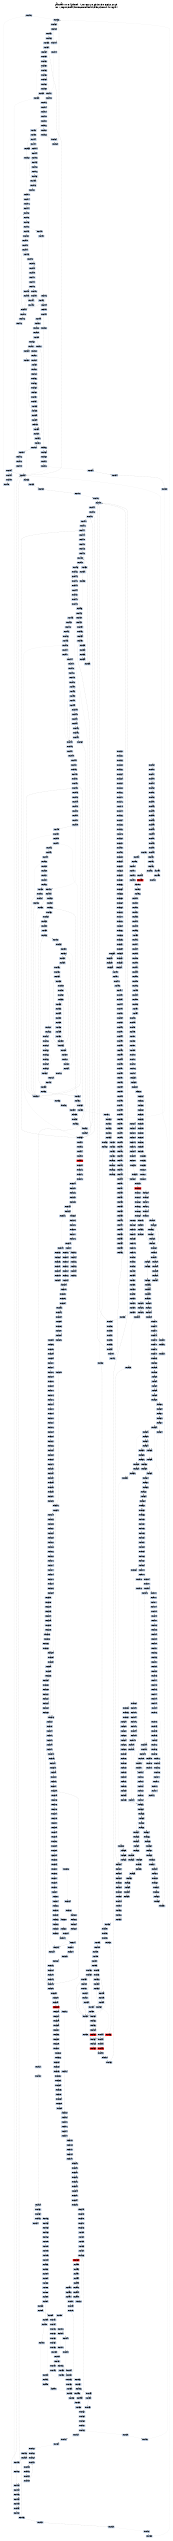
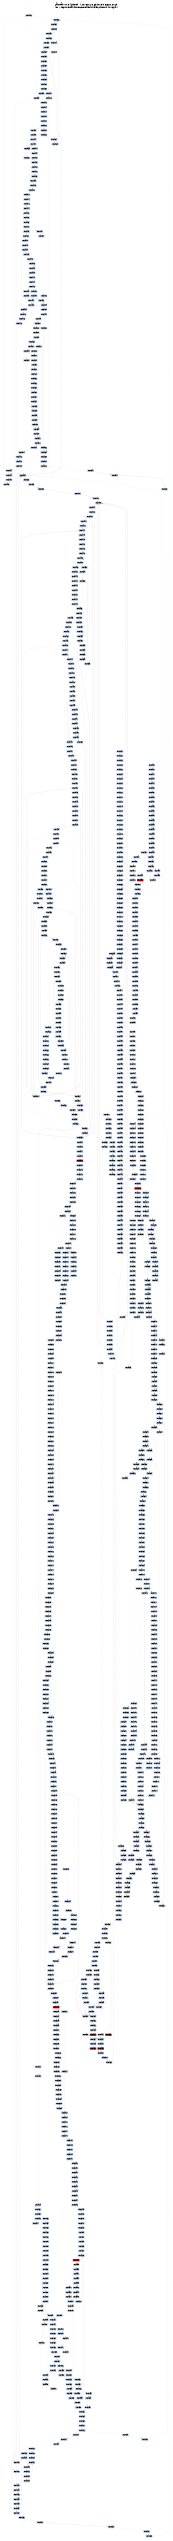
node "0x0807fbfc": removed
node "0x080b2753": added
